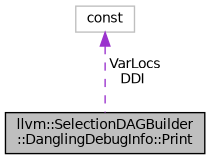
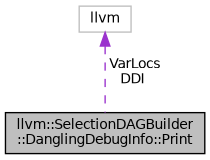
node "const": label "const" -> "llvm"
